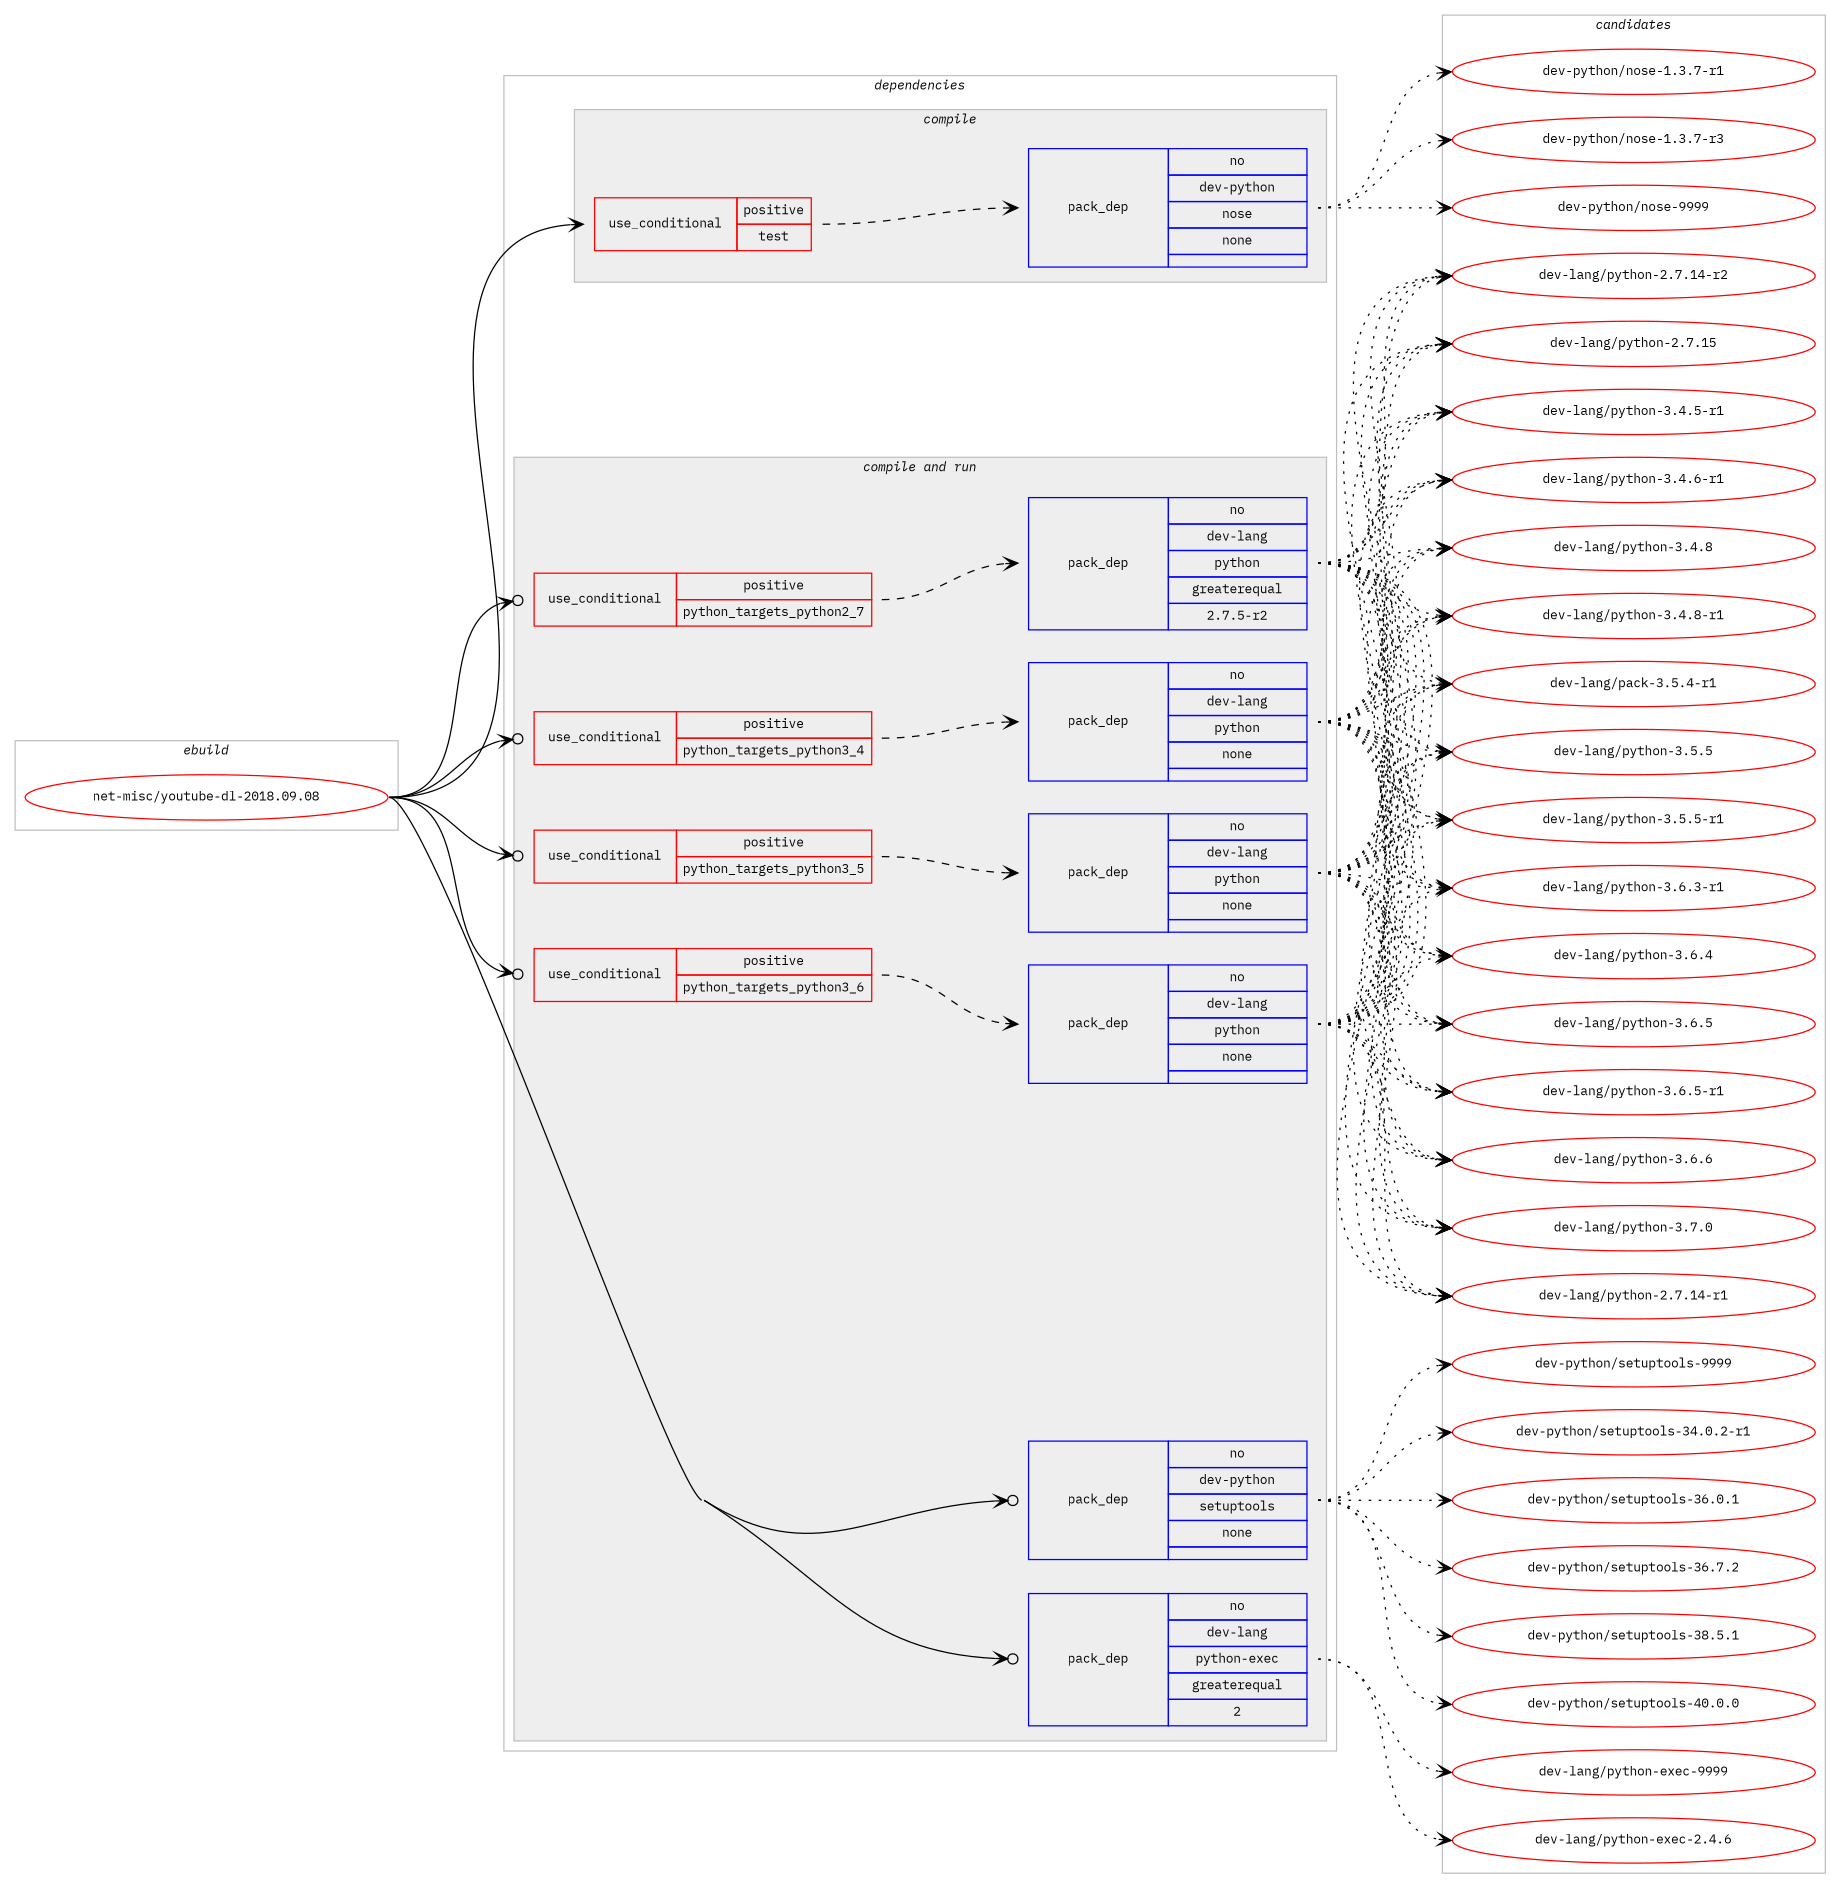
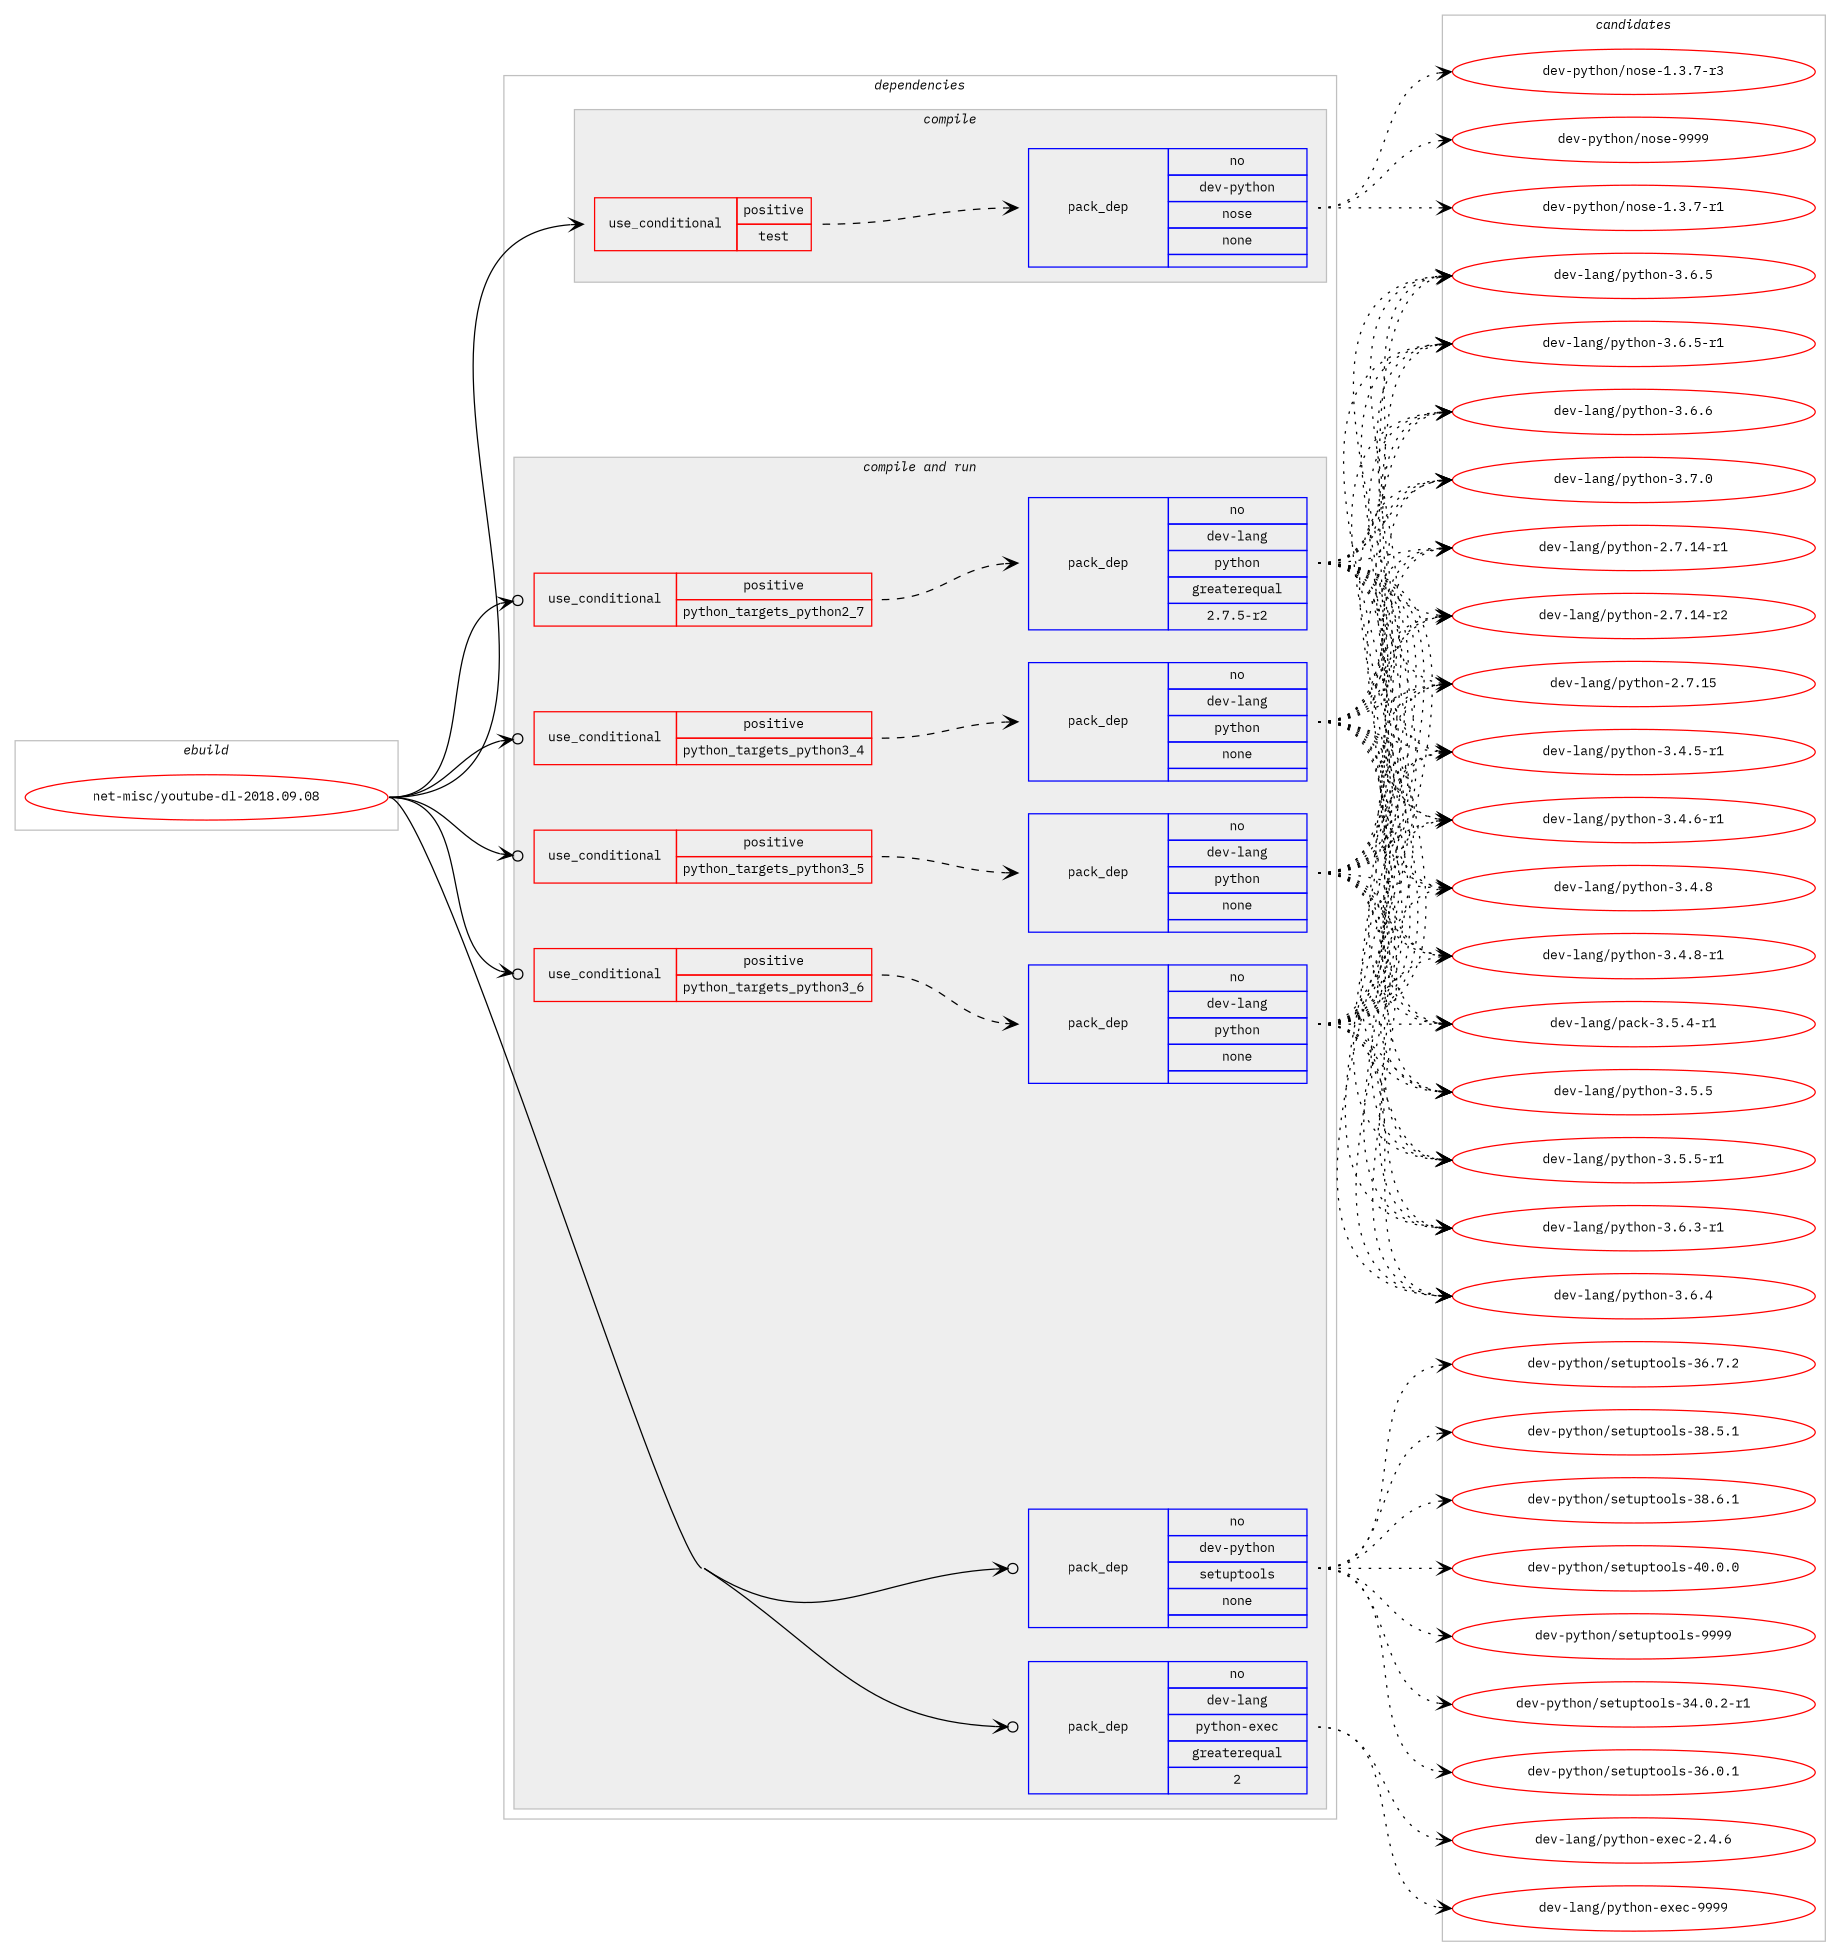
node "dev-python/setuptools-38.6.1": added
